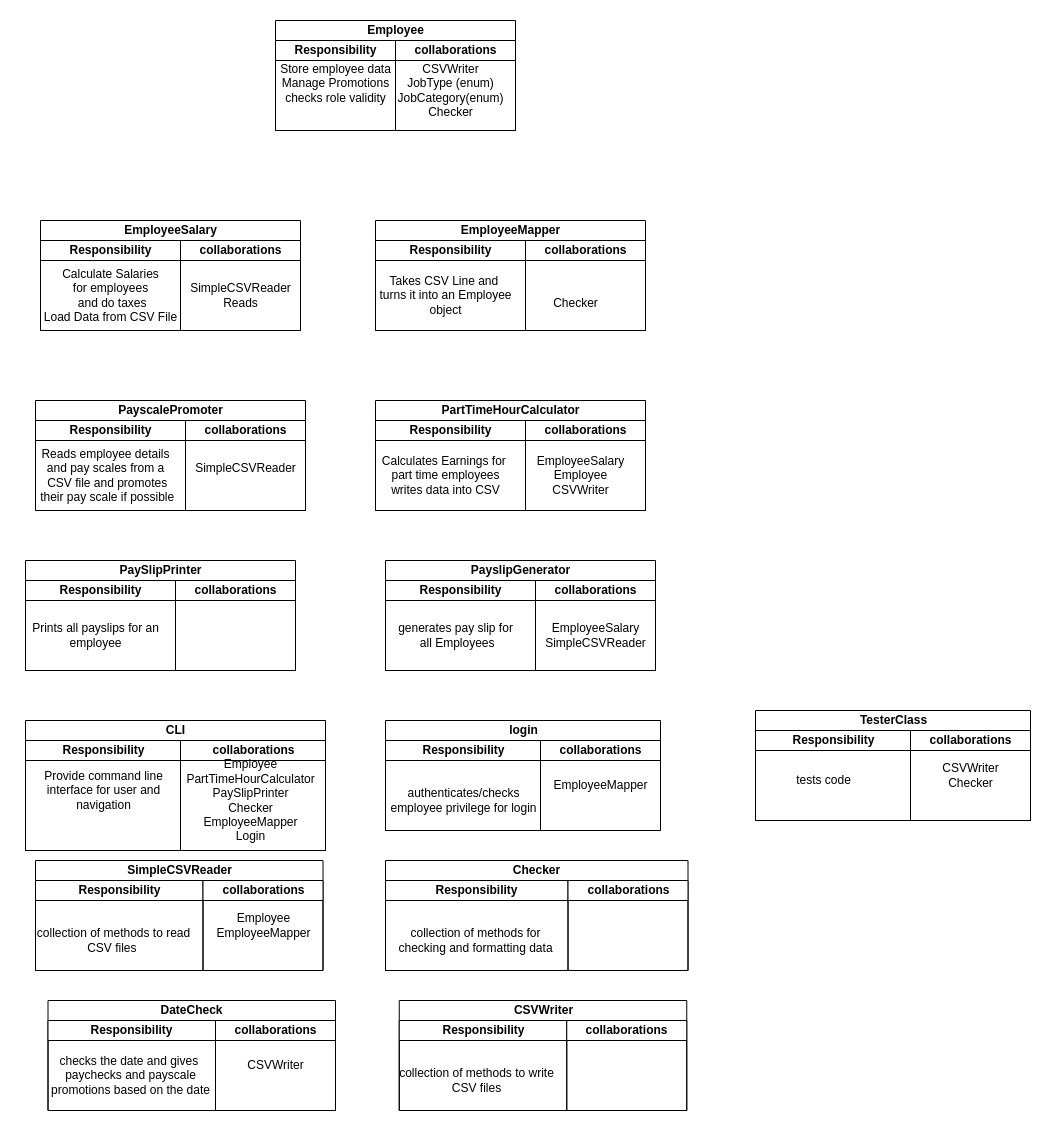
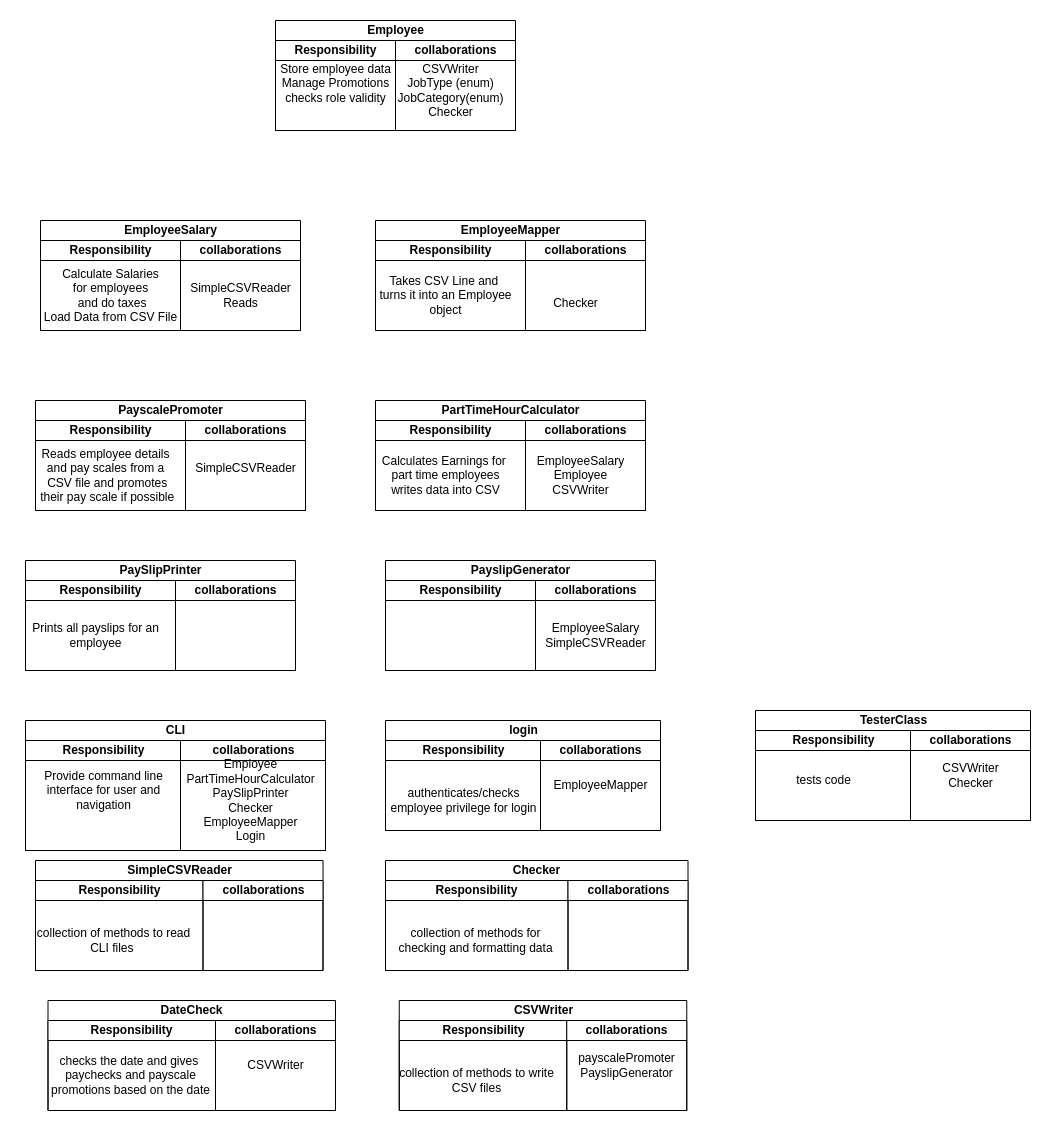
node "generates pay slip for all Employees": removed
node "Employee EmployeeMapper": removed
node "collection of methods to read CSV files": label "collection of methods to read CSV files" -> "collection of methods to read CLI files"
node "payscalePromoter PayslipGenerator": added
